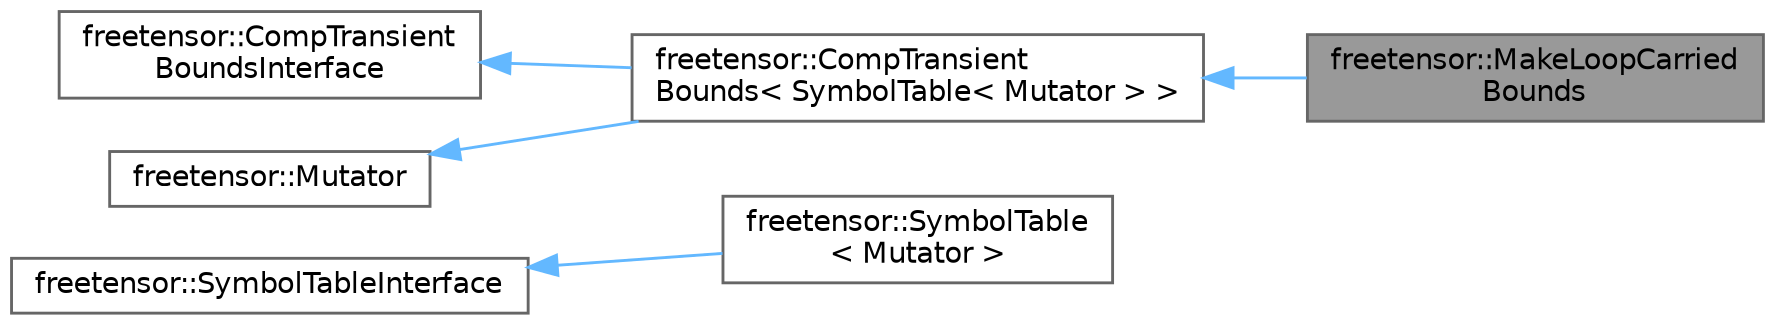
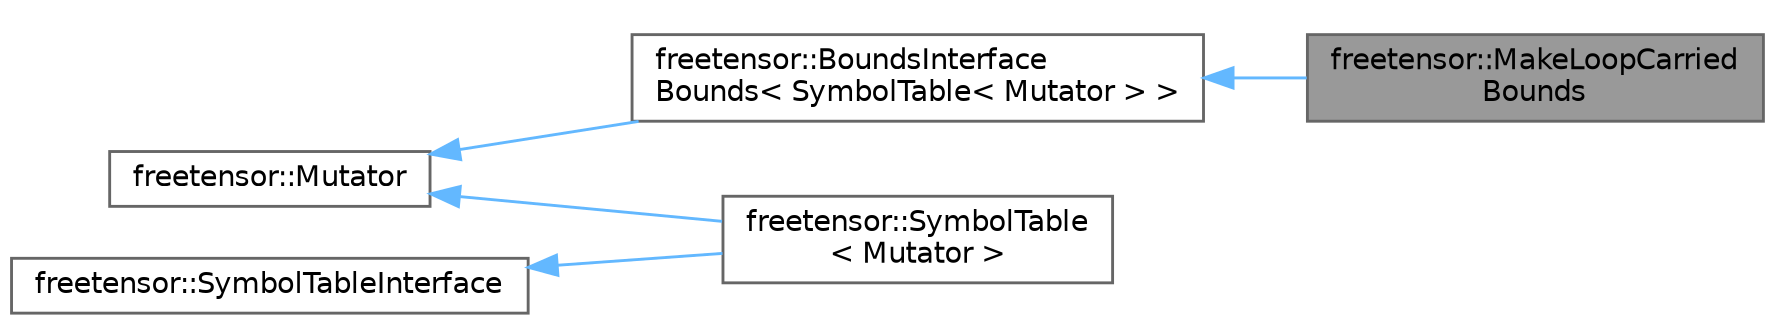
node "freetensor::CompTransient BoundsInterface": removed
node "freetensor::CompTransient Bounds< SymbolTable< Mutator > >": label "freetensor::CompTransient Bounds< SymbolTable< Mutator > >" -> "freetensor::BoundsInterface Bounds< SymbolTable< Mutator > >"
edge "freetensor::SymbolTable < Mutator >" -> "freetensor::Mutator": added
